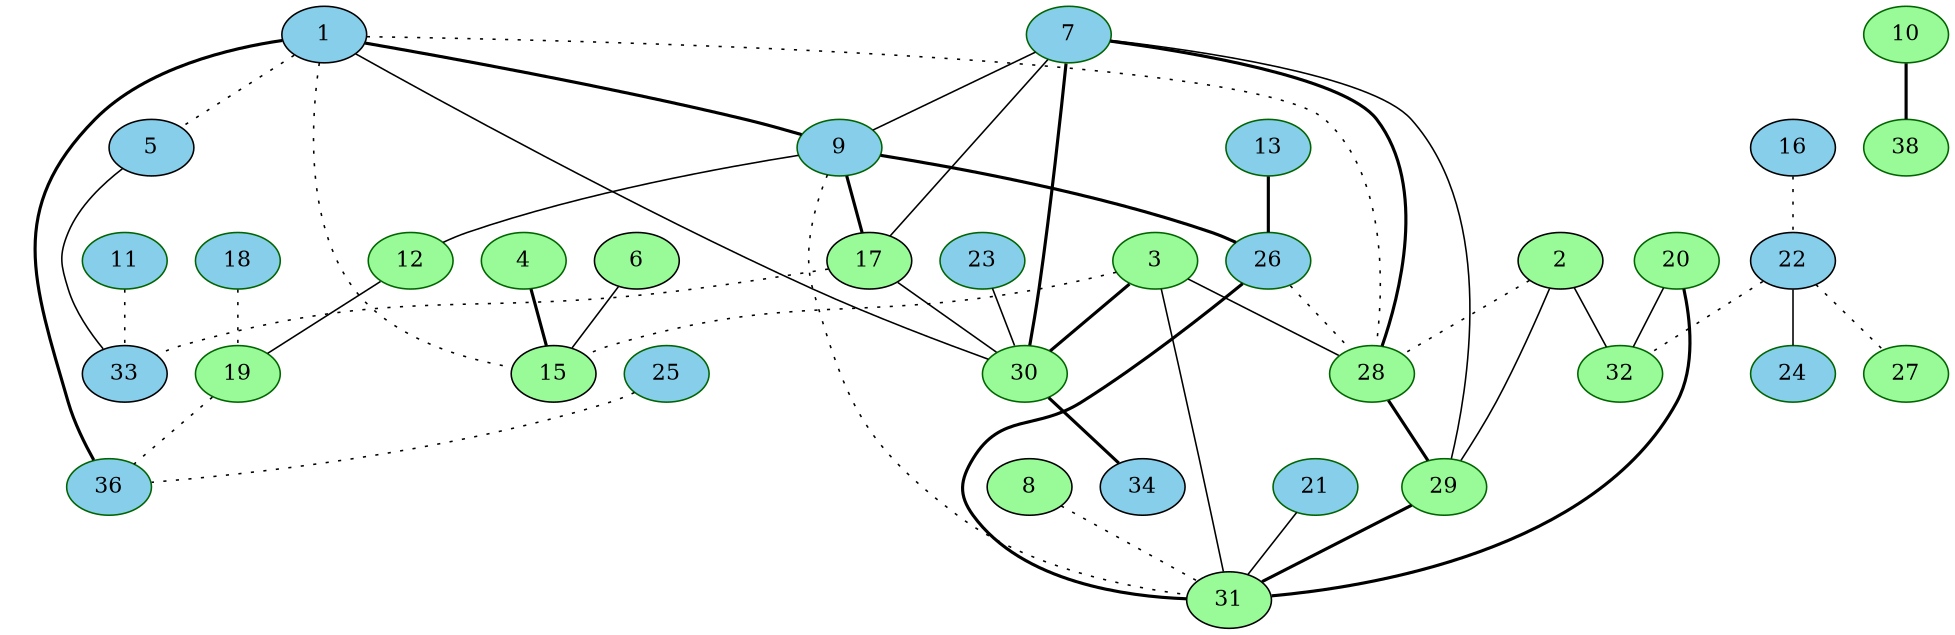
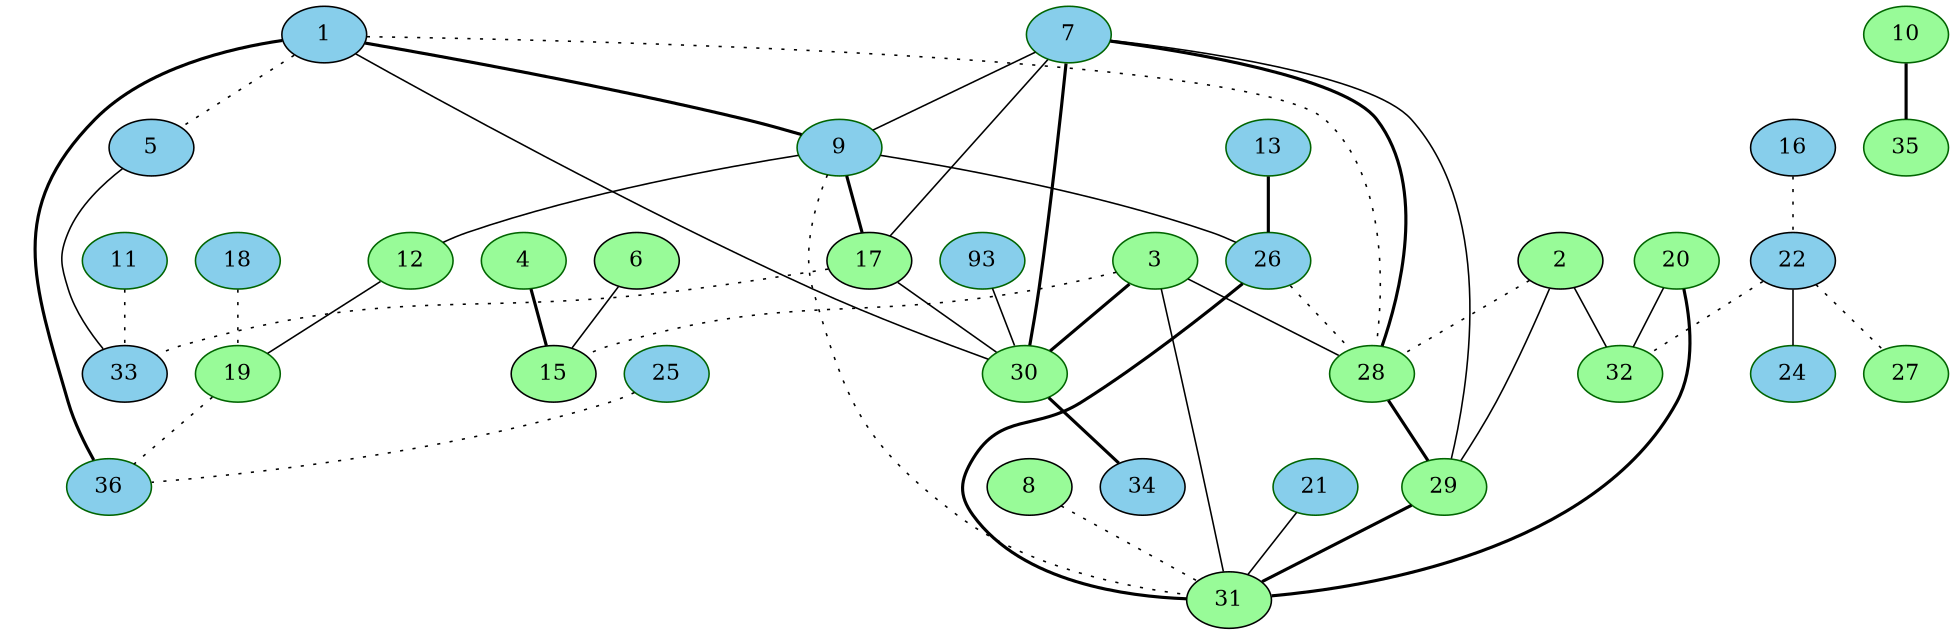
node "38": label "38" -> "35"
edge "9" -- "26": style bold -> solid
node "23": label "23" -> "93"
edge "1" -- "15": removed
